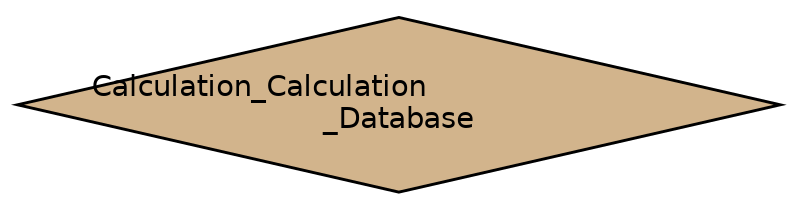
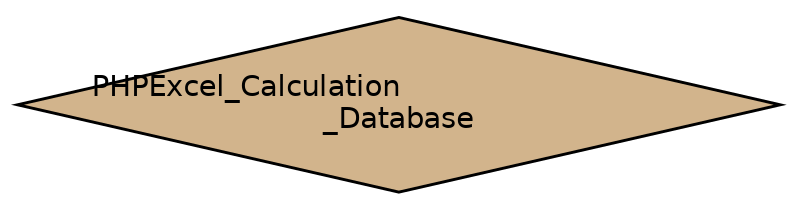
node "Calculation_Calculation _Database": label "Calculation_Calculation _Database" -> "PHPExcel_Calculation _Database"
